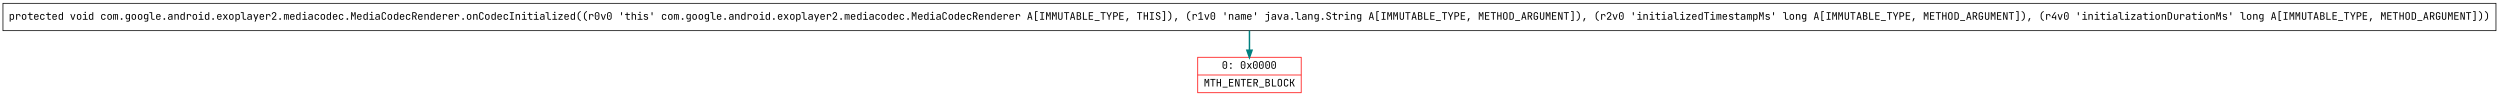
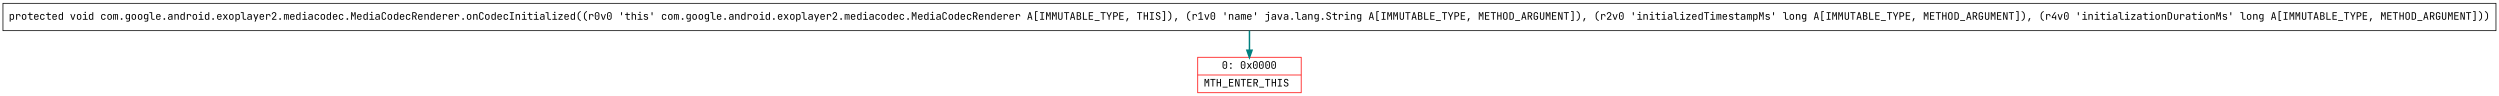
node "0: 0x0000": text "MTH_ENTER_BLOCK" -> "MTH_ENTER_THIS"
